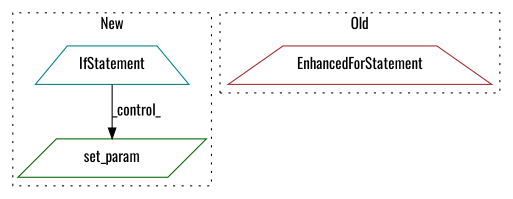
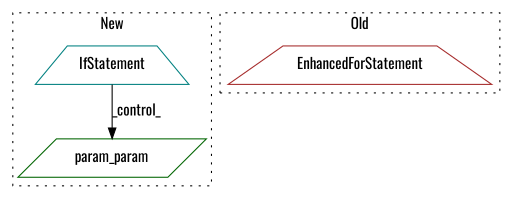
node "set_param": label "set_param" -> "param_param"
